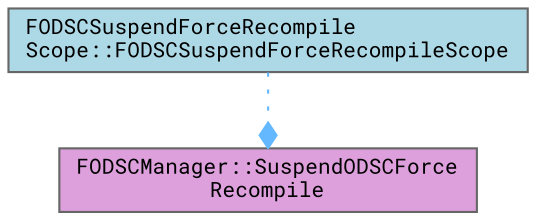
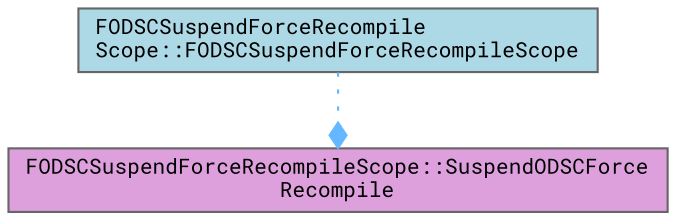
node "FODSCManager::SuspendODSCForce Recompile": label "FODSCManager::SuspendODSCForce Recompile" -> "FODSCSuspendForceRecompileScope::SuspendODSCForce Recompile"
